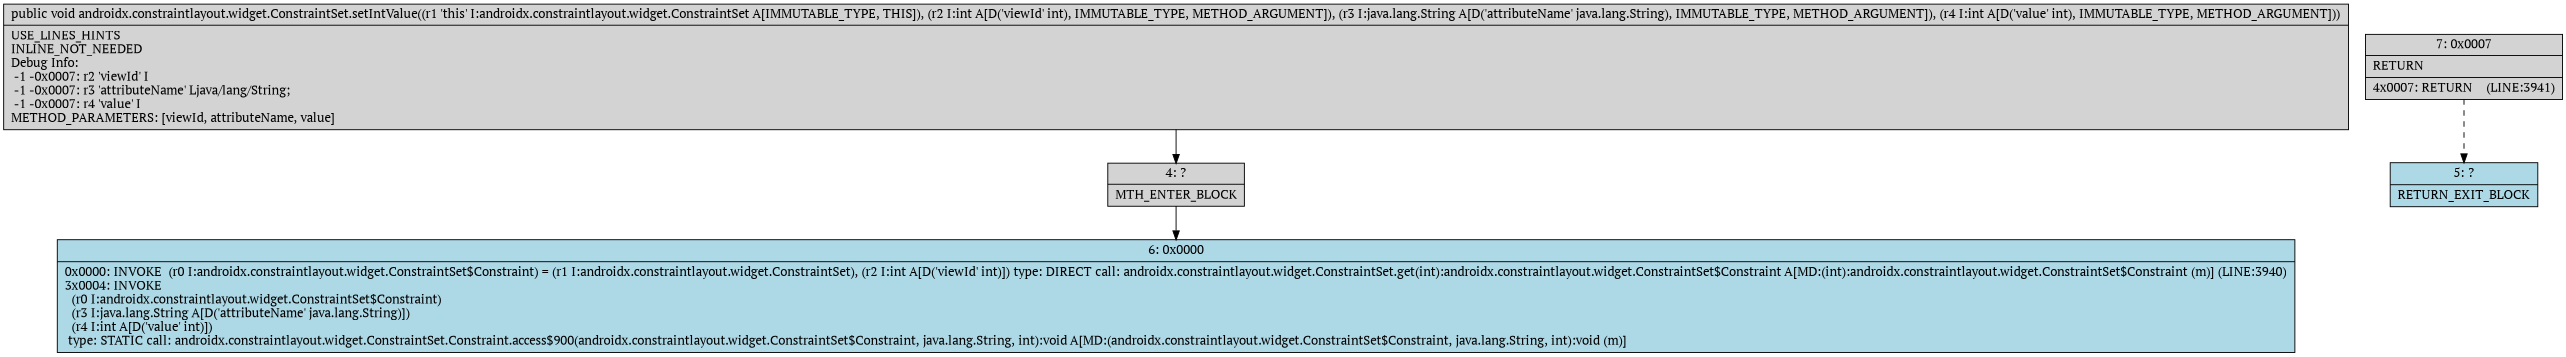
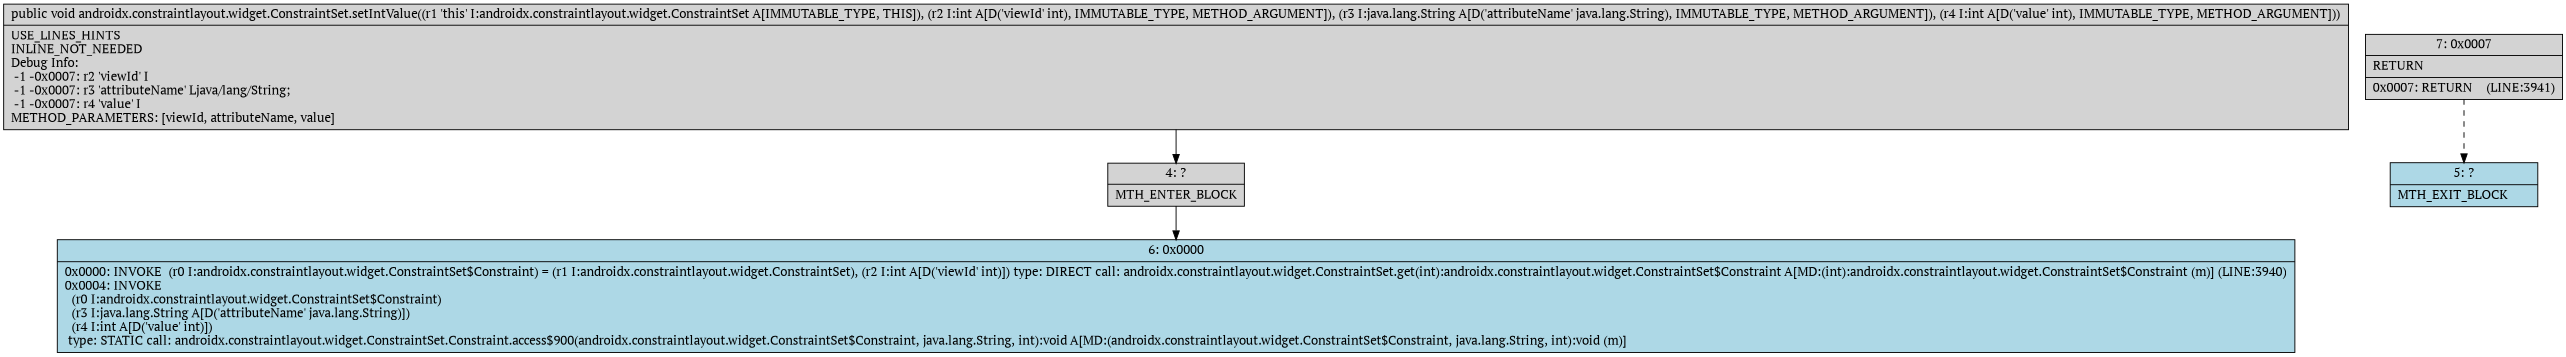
node "7: 0x0007": text "4x0007: RETURN    (LINE:3941)" -> "0x0007: RETURN    (LINE:3941)"
node "5: ?": text "RETURN_EXIT_BLOCK" -> "MTH_EXIT_BLOCK"
node "6: 0x0000": text "3x0004: INVOKE" -> "0x0004: INVOKE"
